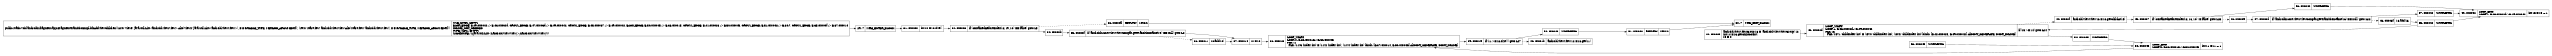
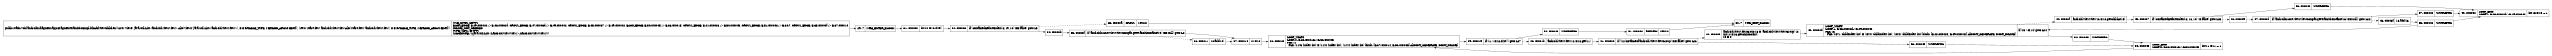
node "33: 0x000a": text "RETURN" -> "CROSS"
node "41: 0x0023": added
